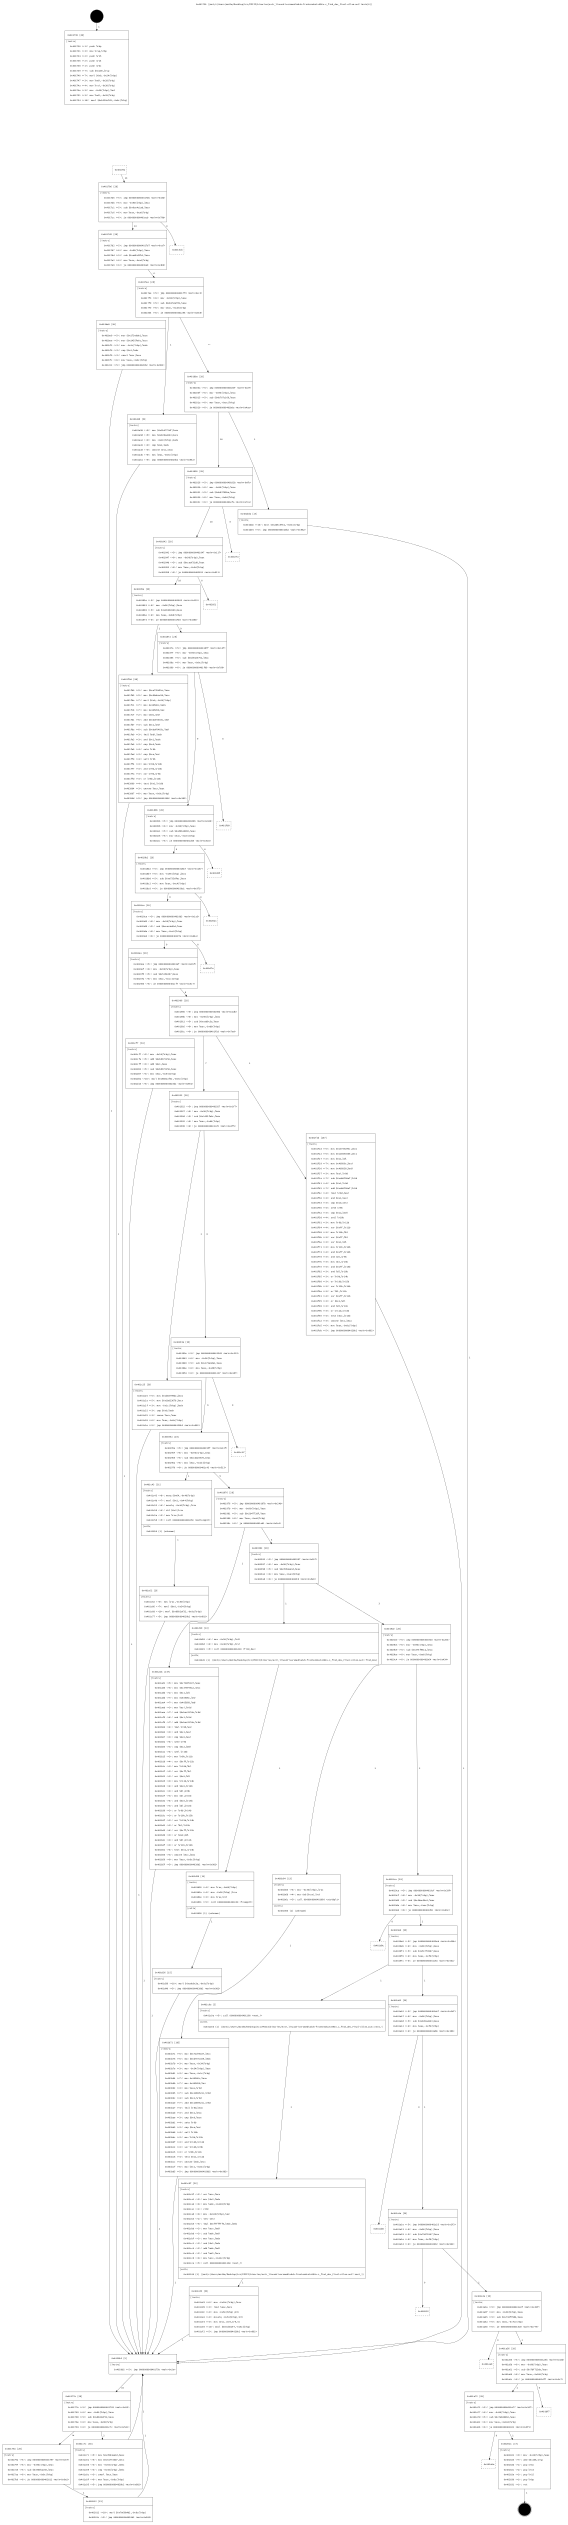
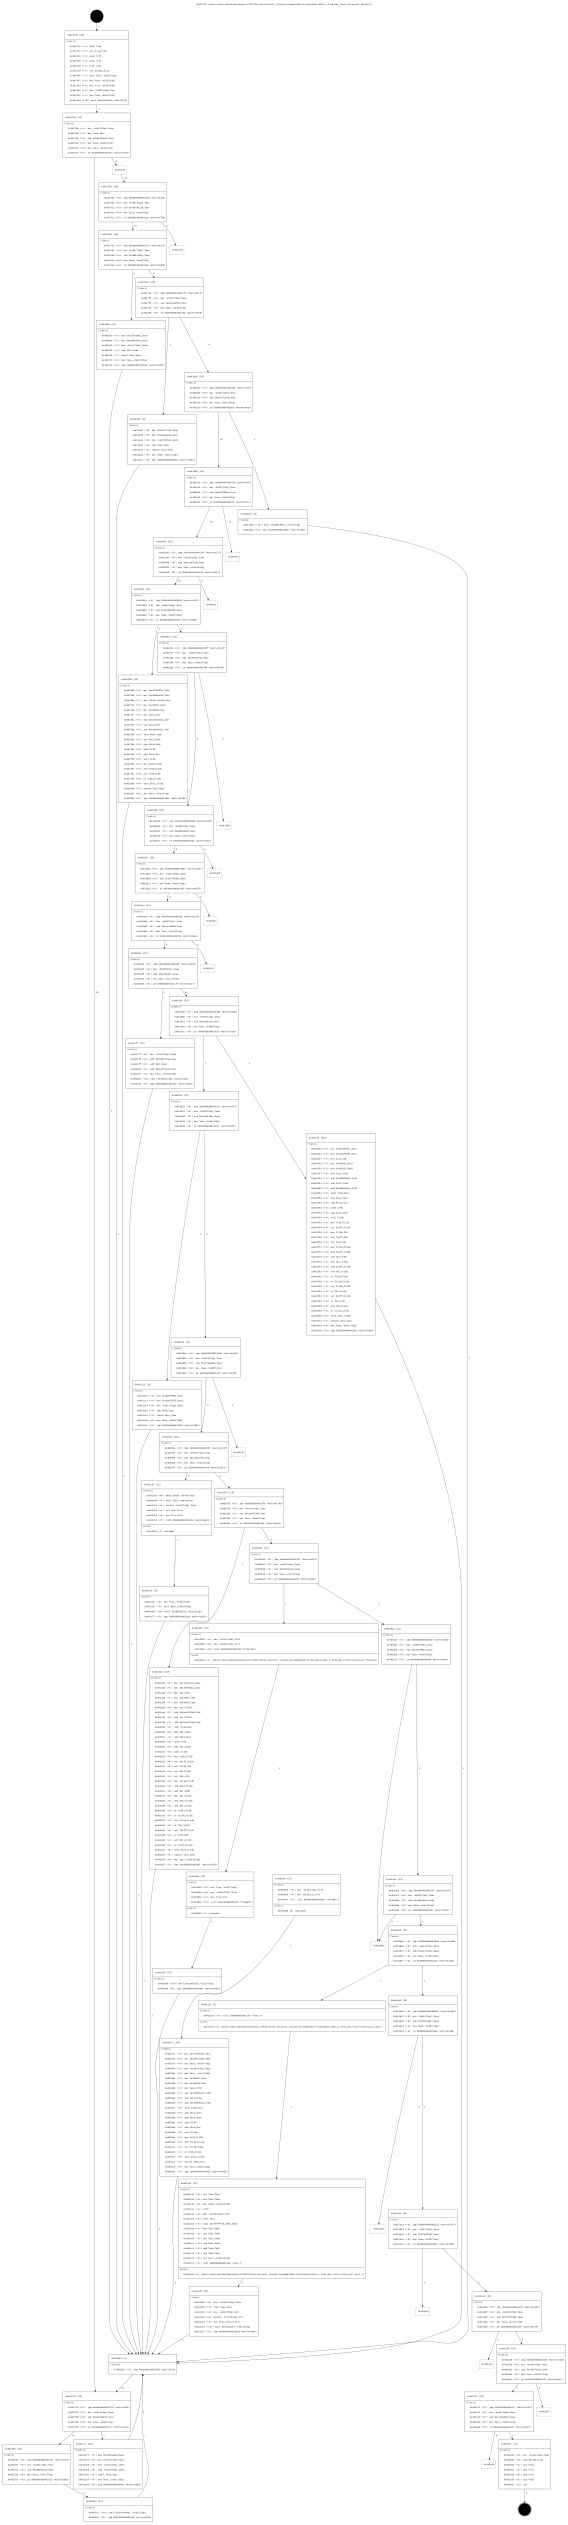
node "0x40175e [32]": added
edge "0x4017d2 [28]" -> "0x401be9 [30]": added, label "1"
edge "0x4018ea [28]" -> "0x401cf7 [34]": added, label "1"
edge "0x4019ae [28]" -> "0x401b64 [13]": now "0x4019ae [28]" -> "0x401d9c"
